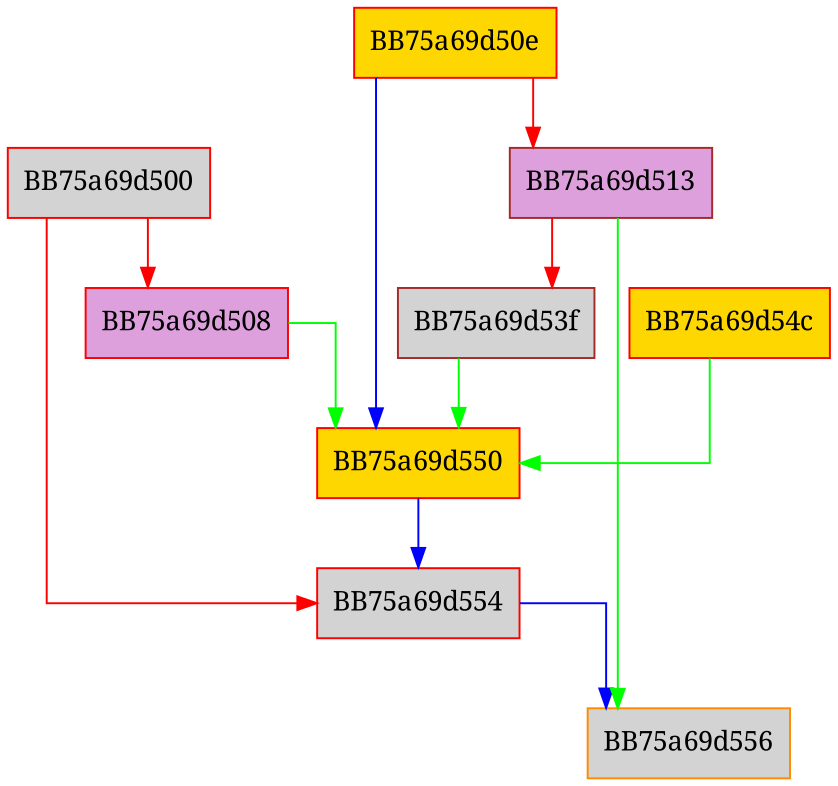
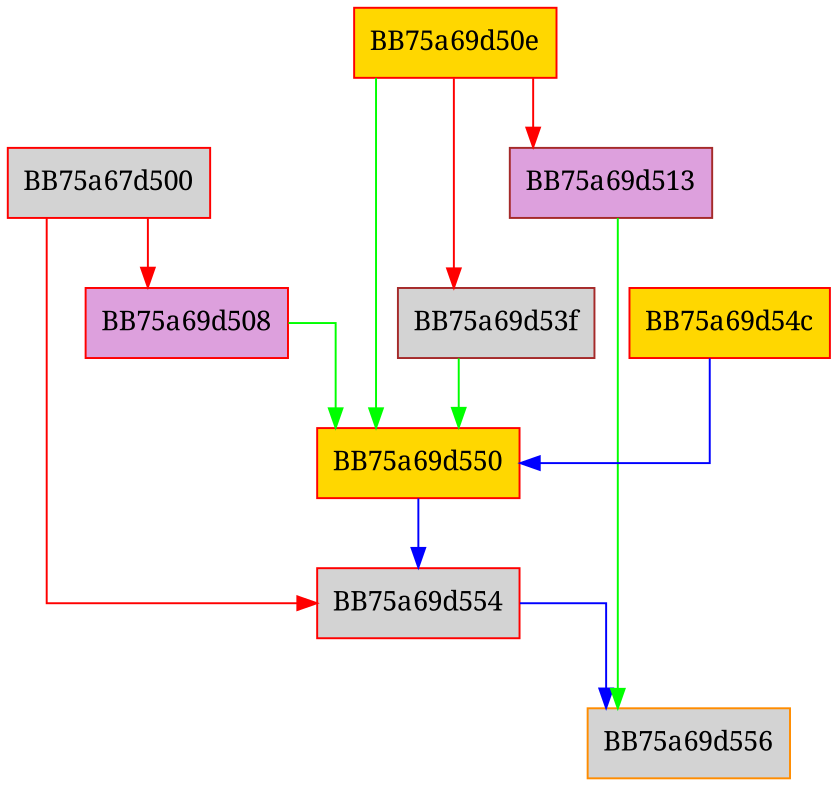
node "BB75a69d500": label "BB75a69d500" -> "BB75a67d500"
edge "BB75a69d50e" -> "BB75a69d550": color blue -> green
edge "BB75a69d513" -> "BB75a69d53f": now "BB75a69d50e" -> "BB75a69d53f"
edge "BB75a69d54c" -> "BB75a69d550": color green -> blue
